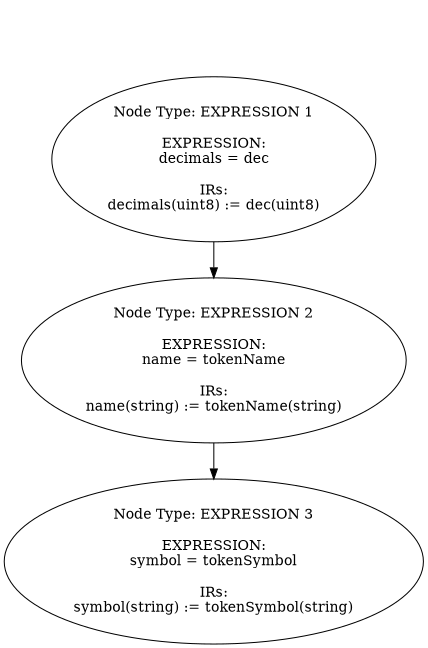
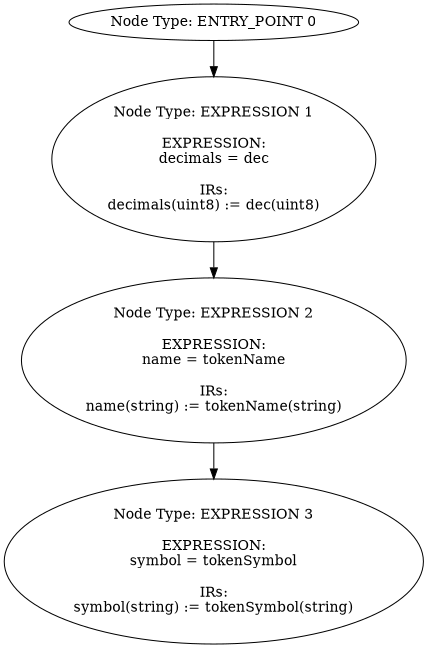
node "Node Type: ENTRY_POINT 0": added
